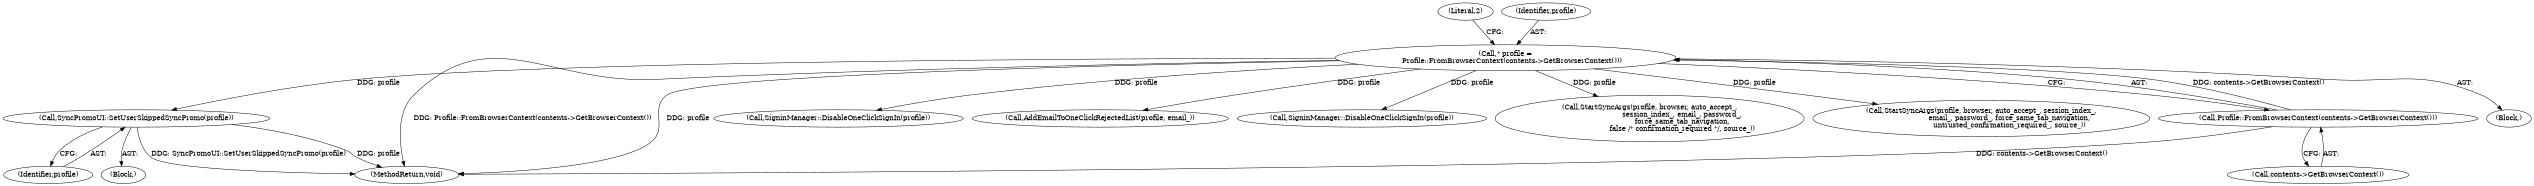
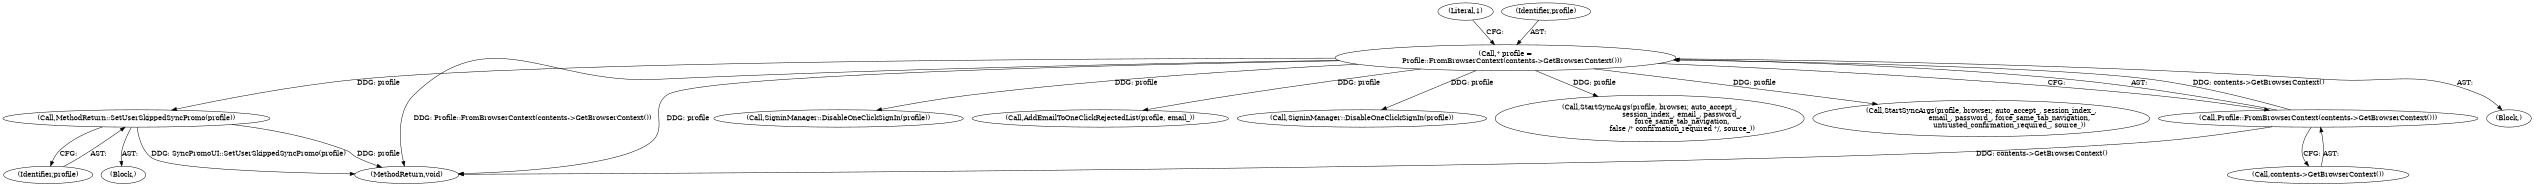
node "(Literal,2)": label "(Literal,2)" -> "(Literal,1)"
node "(Call,SyncPromoUI::SetUserSkippedSyncPromo(profile))": label "(Call,SyncPromoUI::SetUserSkippedSyncPromo(profile))" -> "(Call,MethodReturn::SetUserSkippedSyncPromo(profile))"
